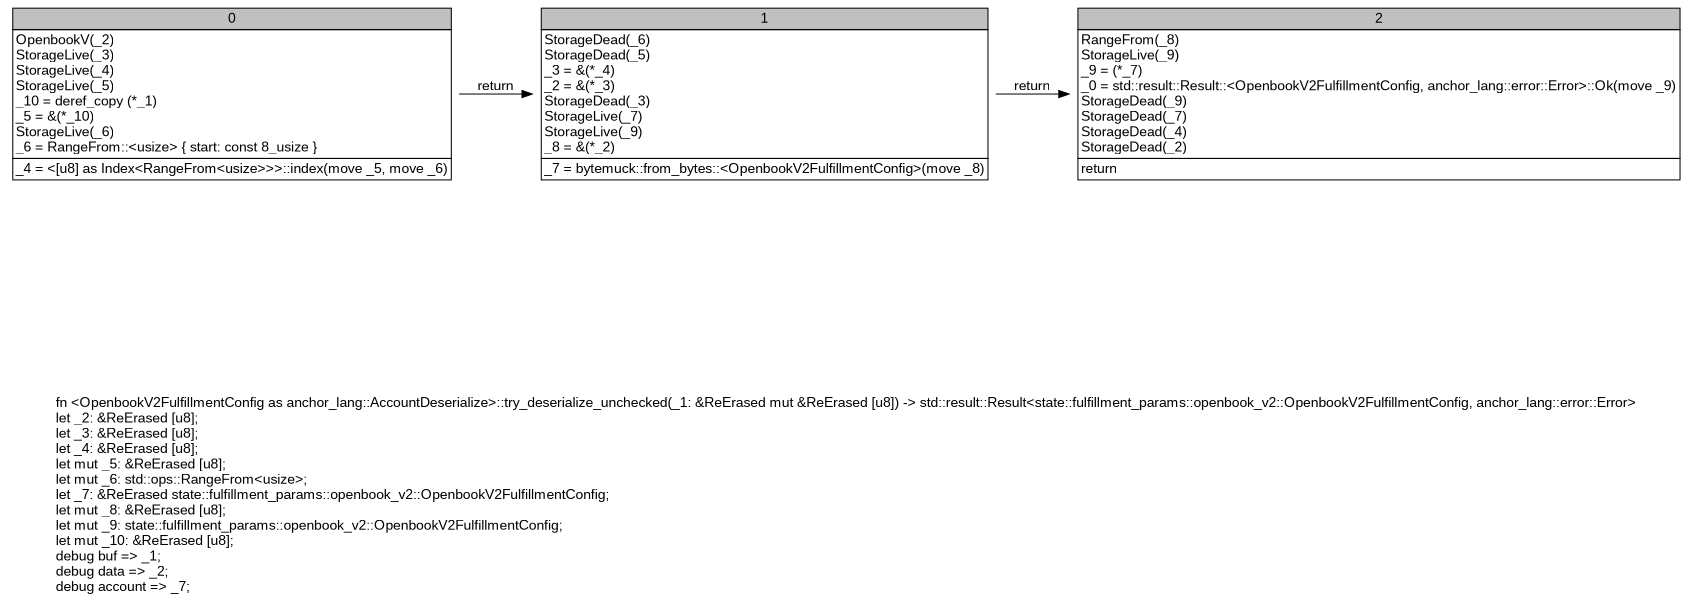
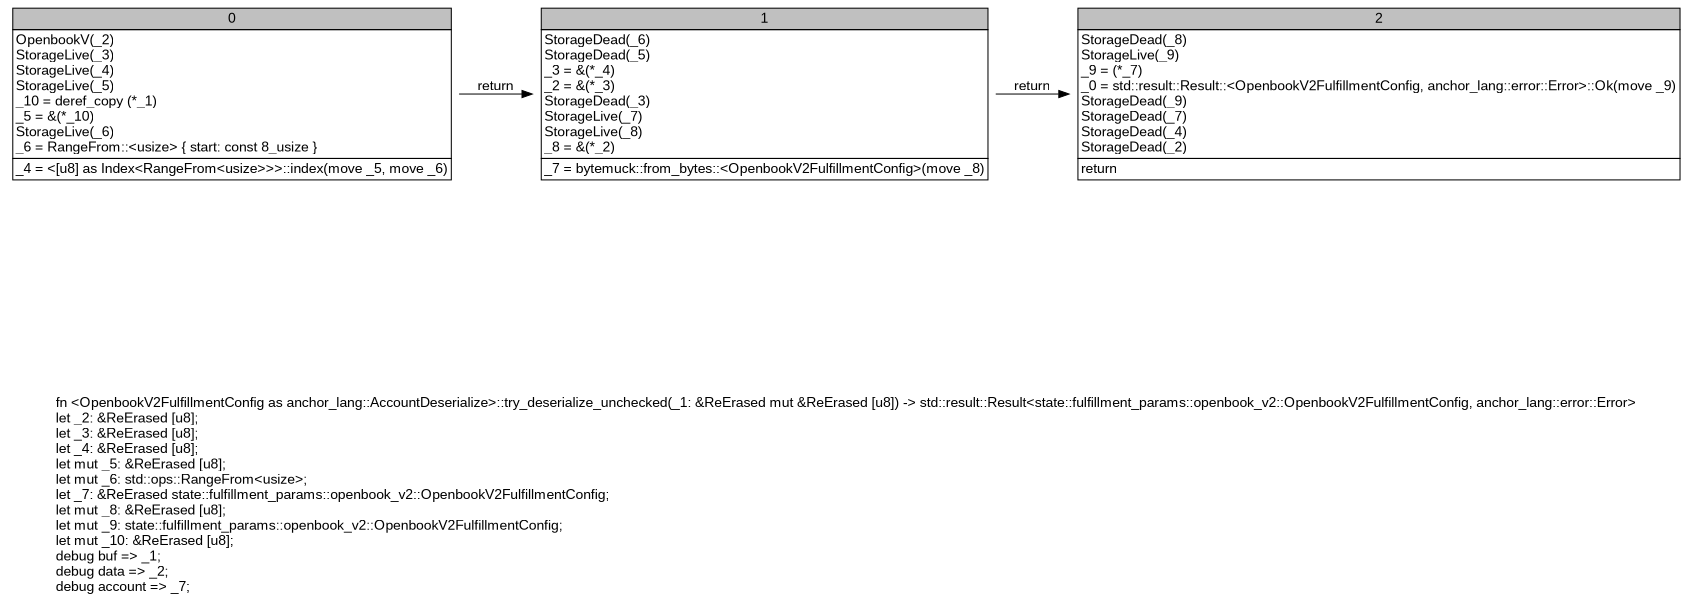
node "2": text "RangeFrom(_8)" -> "StorageDead(_8)"
node "1": text "StorageLive(_9)" -> "StorageLive(_8)"
